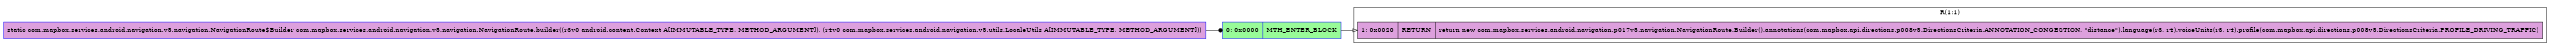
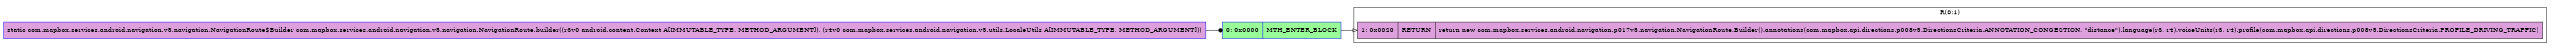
cluster "R(1:1)": label "R(1:1)" -> "R(0:1)"
